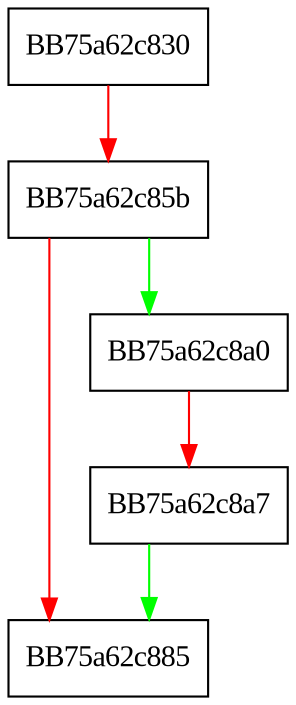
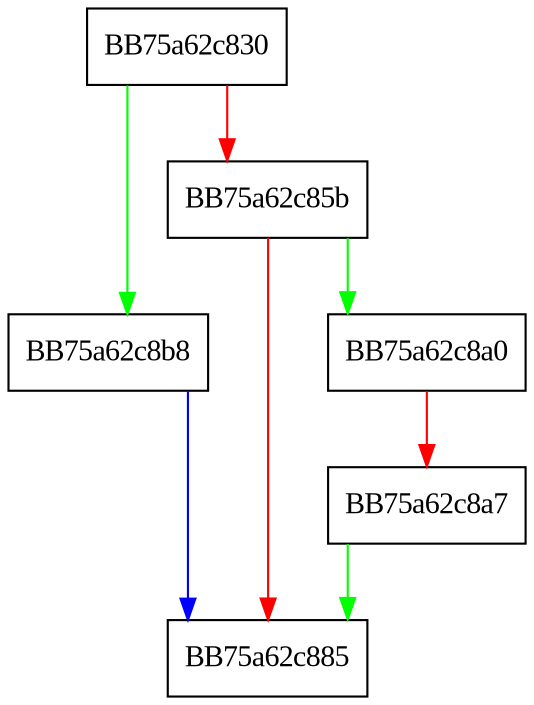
node "BB75a62c8b8": added
